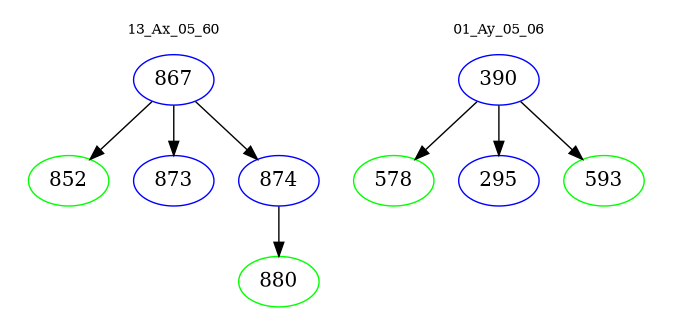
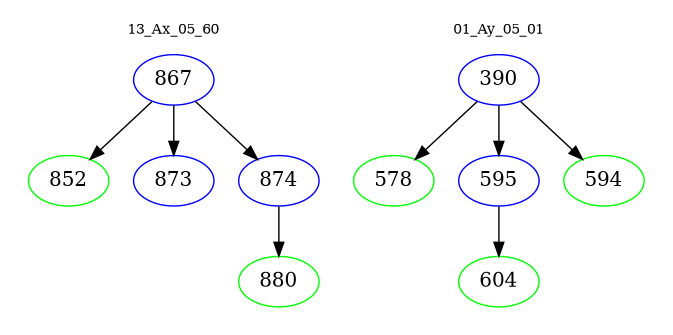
cluster "01_Ay_05_06": label "01_Ay_05_06" -> "01_Ay_05_01"
node "295": label "295" -> "595"
node "593": label "593" -> "594"
node "604": added
